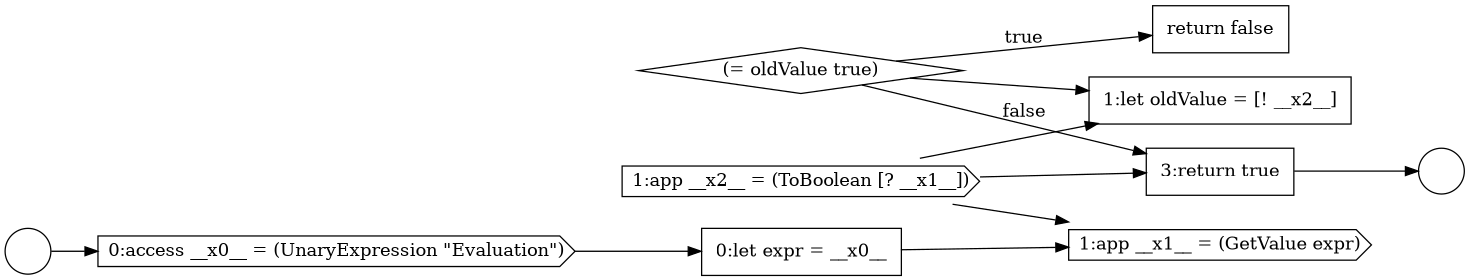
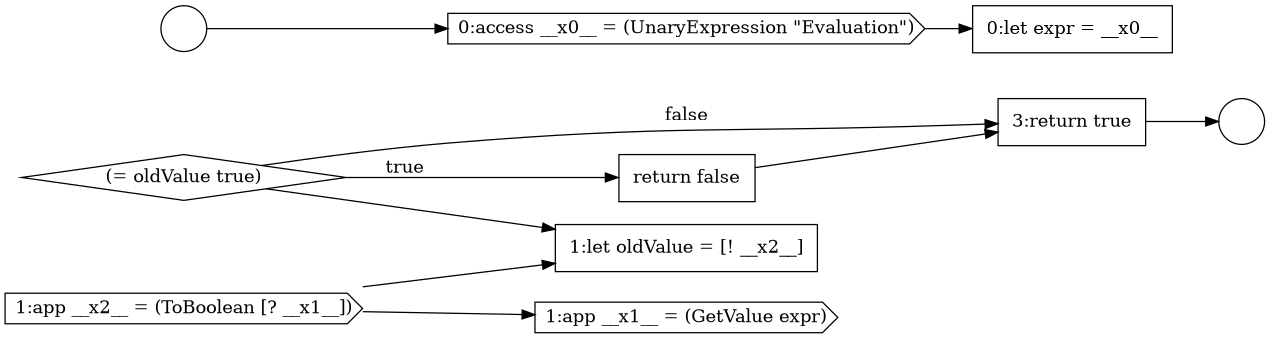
edge "1:app __x2__ = (ToBoolean [? __x1__])" -> "3:return true": now "return false" -> "3:return true"
edge "0:let expr = __x0__" -> "1:app __x1__ = (GetValue expr)": removed
